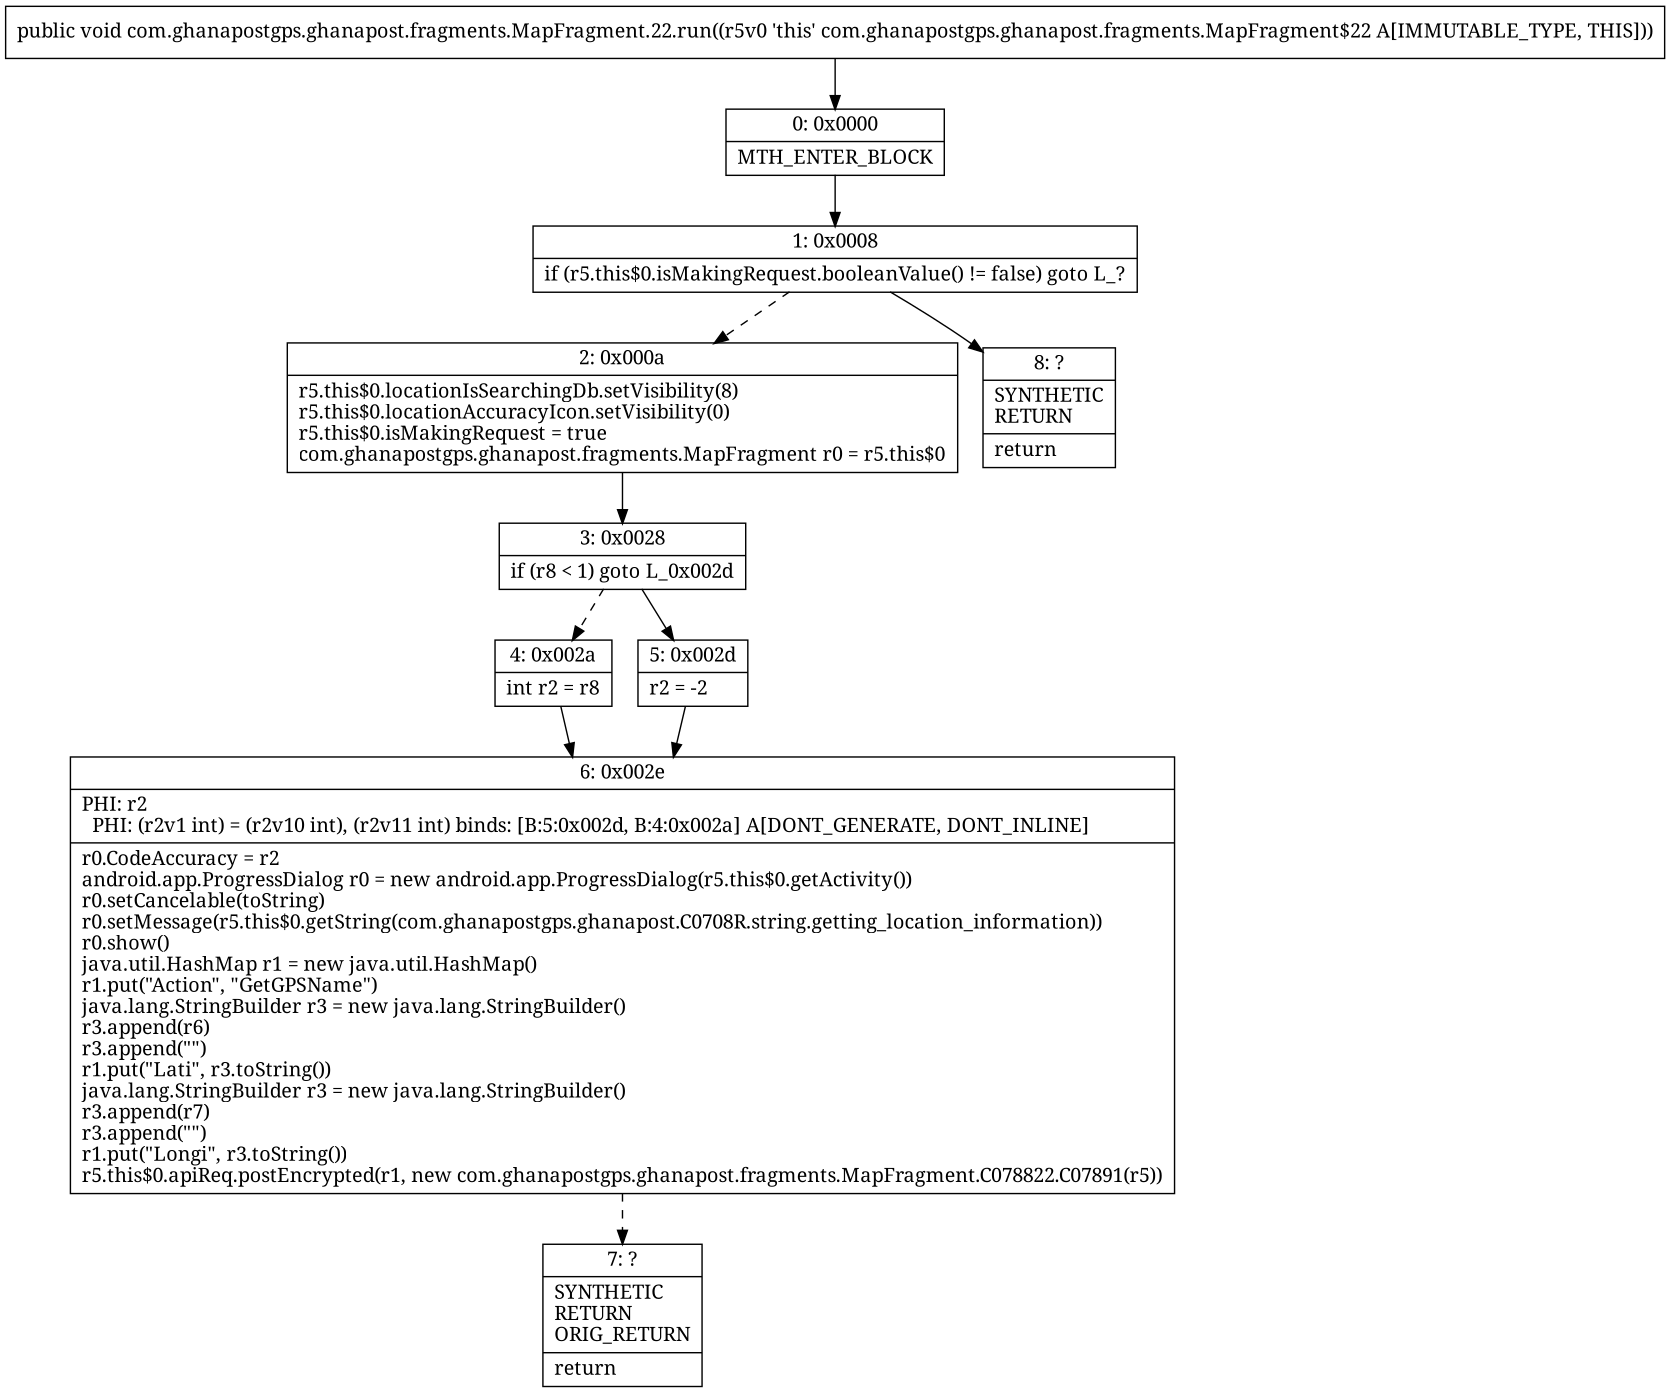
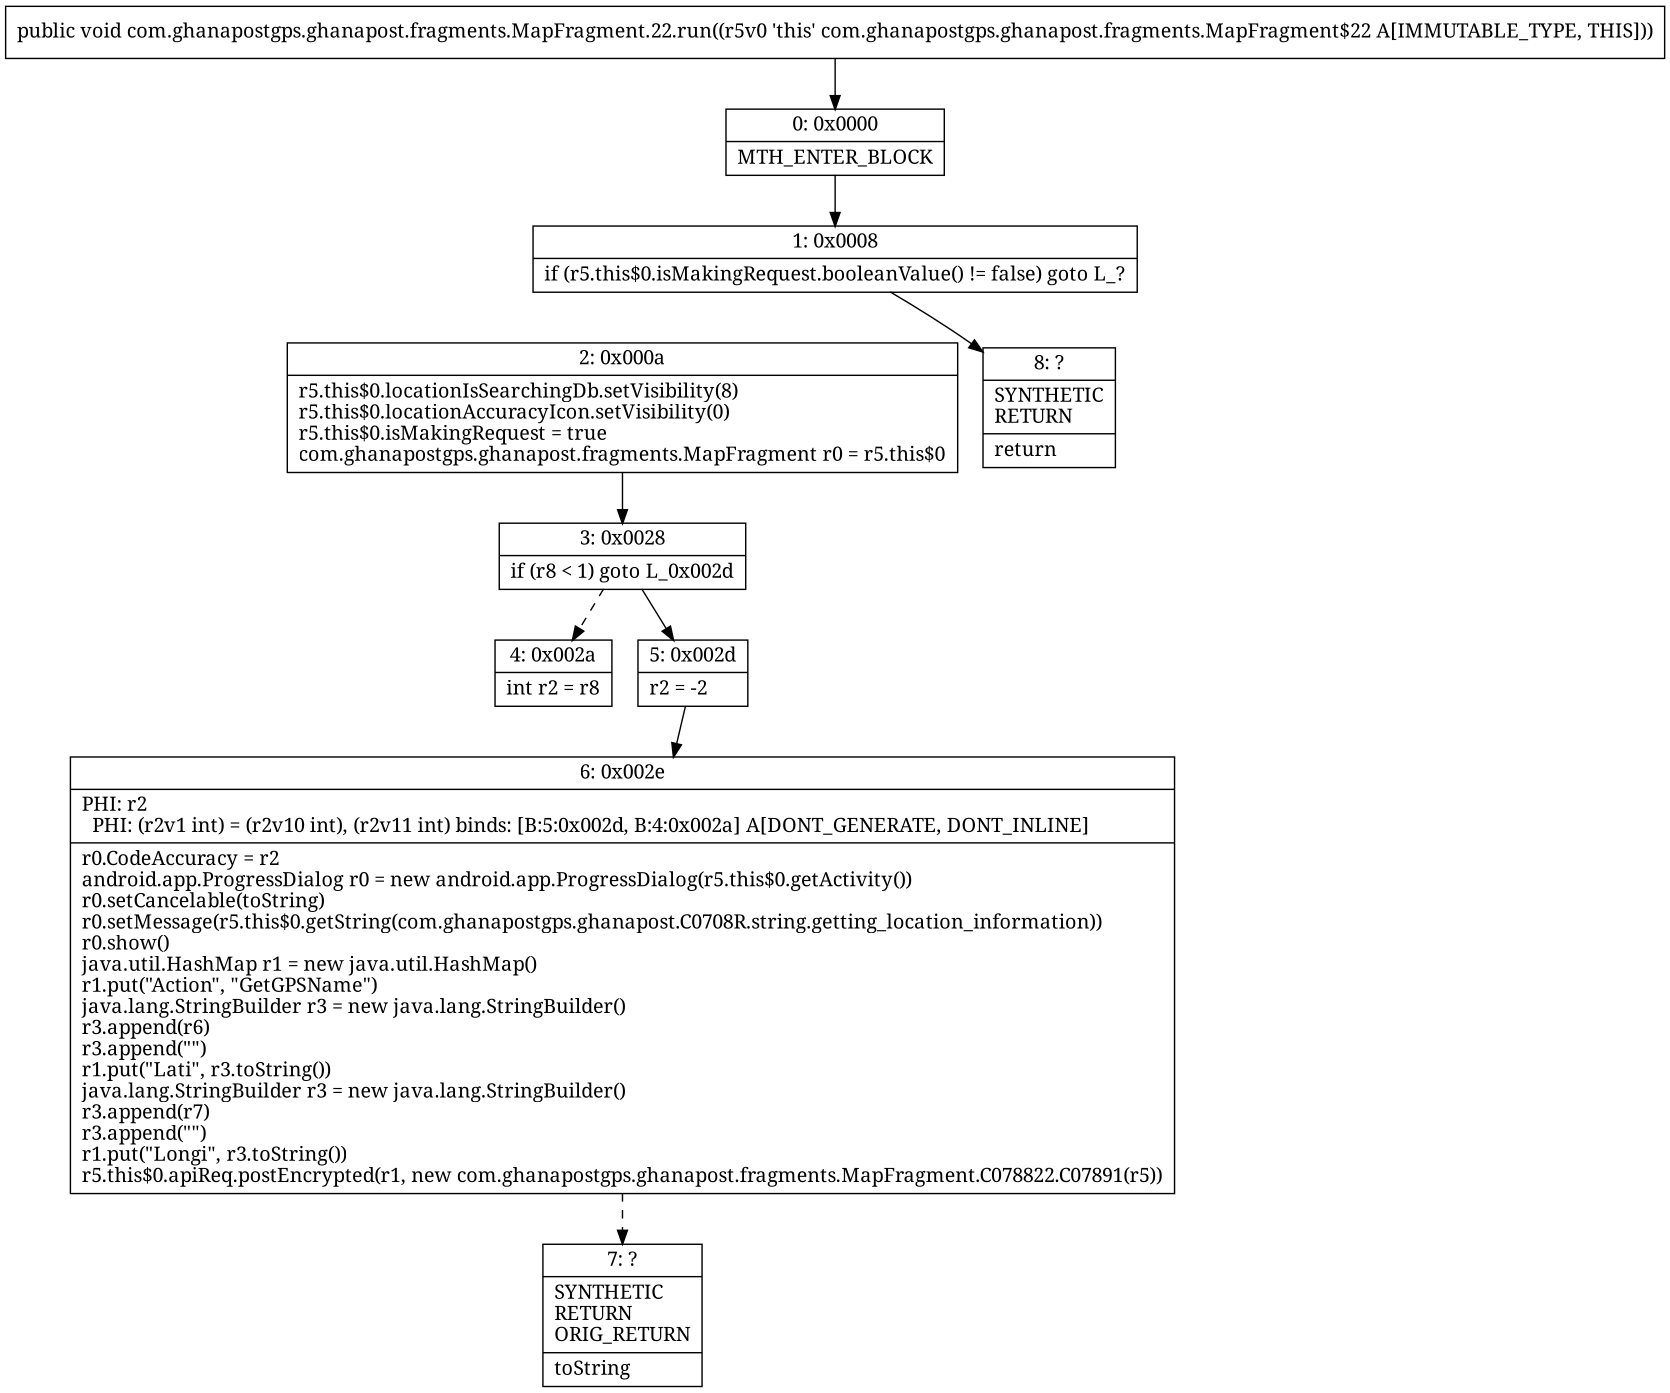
edge "1: 0x0008" -> "2: 0x000a": removed
edge "4: 0x002a" -> "6: 0x002e": removed
node "7: ?": text "return" -> "toString"
